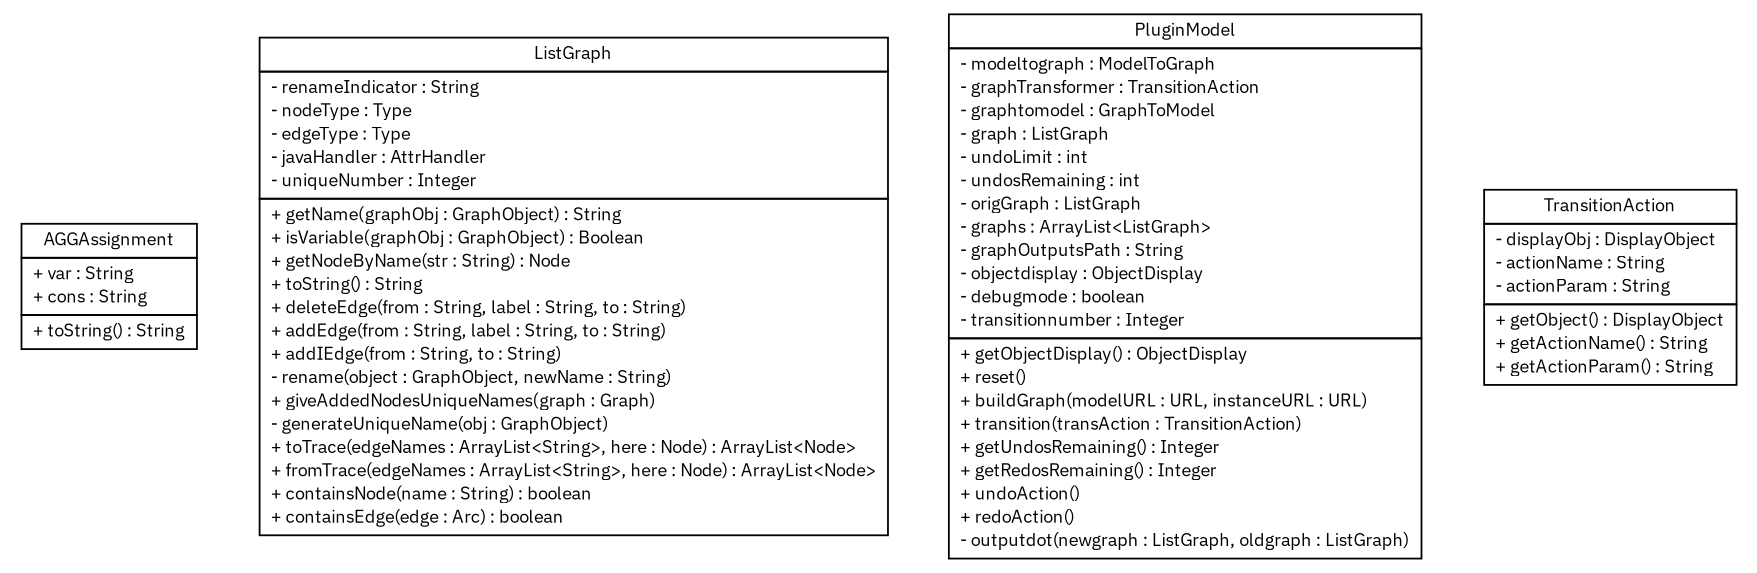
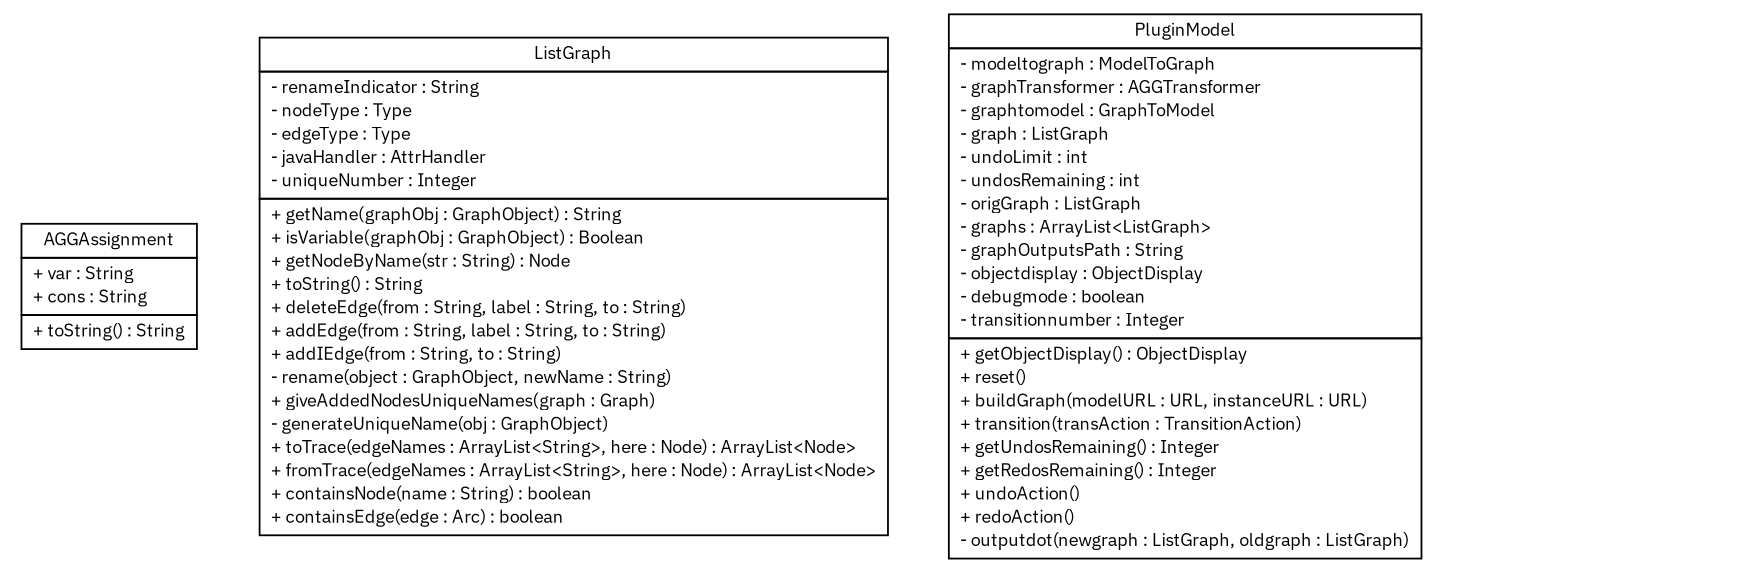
node "PluginModel": text "- graphTransformer : TransitionAction" -> "- graphTransformer : AGGTransformer"
node "TransitionAction": removed
